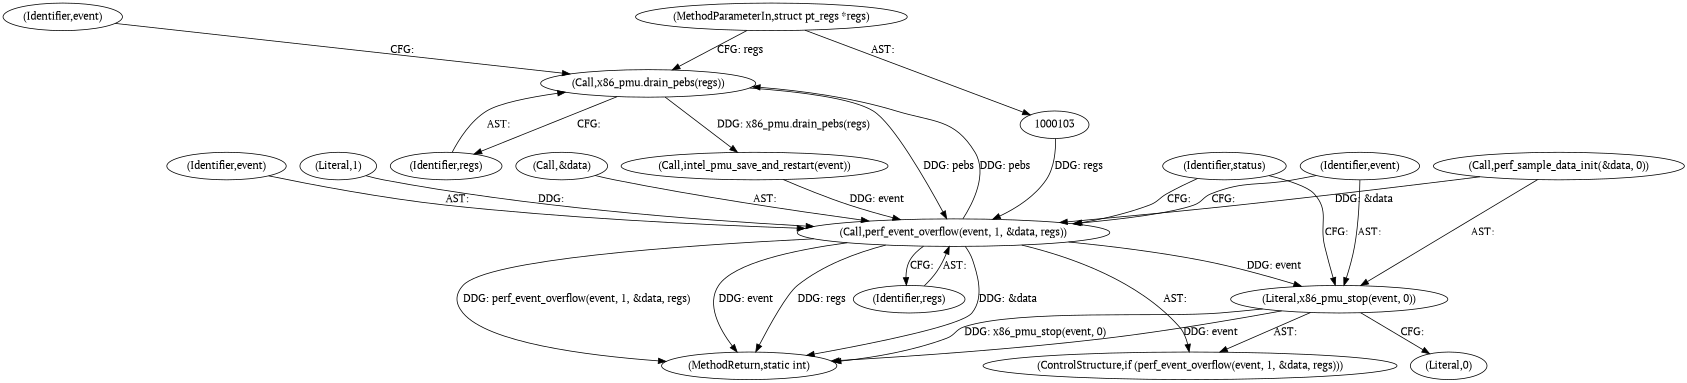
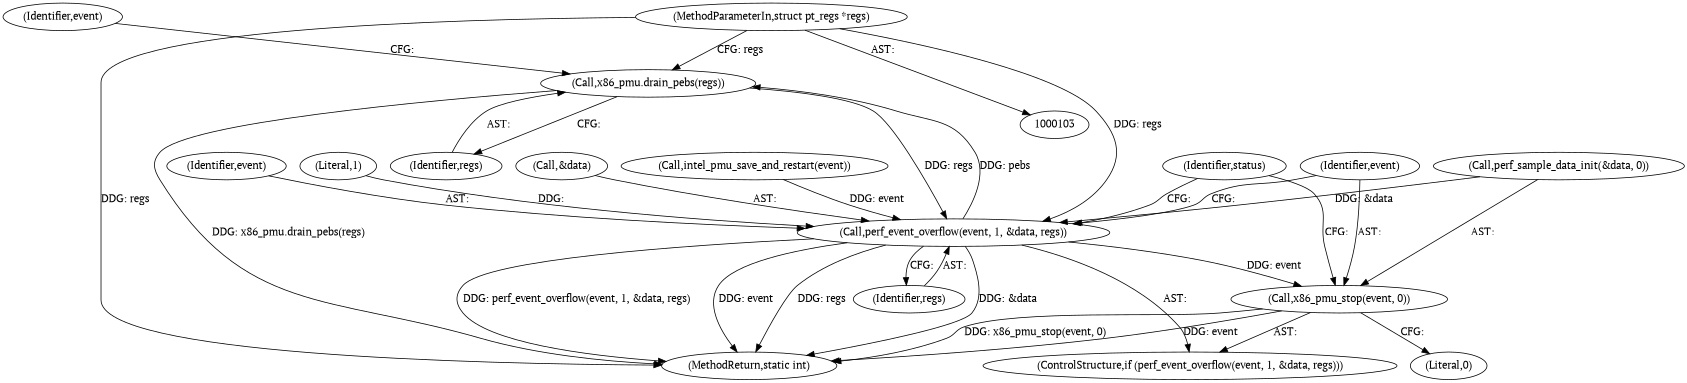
edge "(Call,x86_pmu.drain_pebs(regs))" -> "(Call,intel_pmu_save_and_restart(event))": now "(Call,x86_pmu.drain_pebs(regs))" -> "(MethodReturn,static int)"
edge "(Call,x86_pmu.drain_pebs(regs))" -> "(Call,perf_event_overflow(event, 1, &data, regs))": label "DDG: pebs" -> "DDG: regs"
edge "1000103" -> "(Call,perf_event_overflow(event, 1, &data, regs))": now "(MethodParameterIn,struct pt_regs *regs)" -> "(Call,perf_event_overflow(event, 1, &data, regs))"
edge "(MethodParameterIn,struct pt_regs *regs)" -> "(MethodReturn,static int)": added, label "DDG: regs"
node "(Literal,x86_pmu_stop(event, 0))": label "(Literal,x86_pmu_stop(event, 0))" -> "(Call,x86_pmu_stop(event, 0))"
